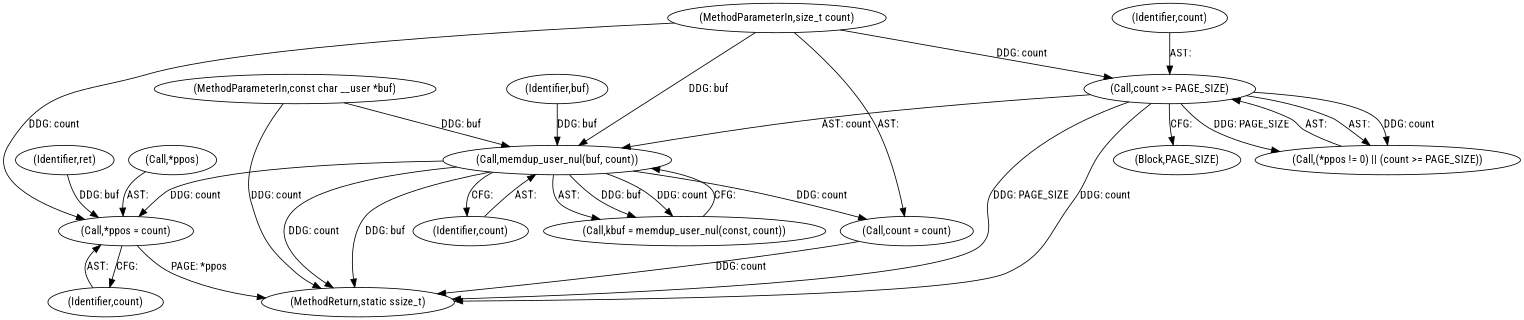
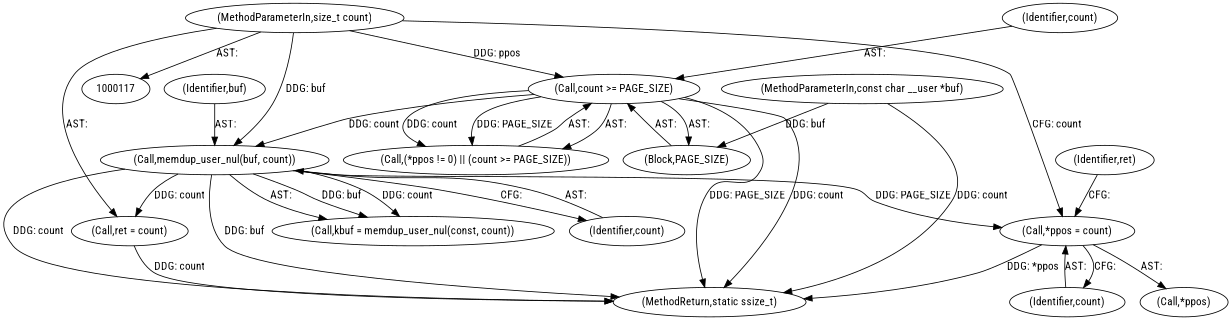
edge "(MethodParameterIn,size_t count)" -> "(Call,count >= PAGE_SIZE)": label "DDG: count" -> "DDG: ppos"
node "1000117": added
edge "(MethodParameterIn,const char __user *buf)" -> "(Call,memdup_user_nul(buf, count))": now "(MethodParameterIn,const char __user *buf)" -> "(Block,PAGE_SIZE)"
edge "(MethodParameterIn,size_t count)" -> "(Call,*ppos = count)": label "DDG: count" -> "CFG: count"
edge "(Identifier,buf)" -> "(Call,memdup_user_nul(buf, count))": label "DDG: buf" -> "AST: "
edge "(Call,count >= PAGE_SIZE)" -> "(Call,memdup_user_nul(buf, count))": label "AST: count" -> "DDG: count"
edge "(Call,count >= PAGE_SIZE)" -> "(Block,PAGE_SIZE)": label "CFG: " -> "AST: "
edge "(Block,PAGE_SIZE)" -> "(Call,count >= PAGE_SIZE)": added, label "AST:"
edge "(Call,*ppos)" -> "(Call,*ppos = count)": reversed
edge "(Call,kbuf = memdup_user_nul(const, count))" -> "(Call,memdup_user_nul(buf, count))": removed, label "CFG:"
edge "(Identifier,ret)" -> "(Call,*ppos = count)": label "DDG: buf" -> "CFG: "
edge "(Call,memdup_user_nul(buf, count))" -> "(Call,*ppos = count)": label "DDG: count" -> "DDG: PAGE_SIZE"
node "(Call,count = count)": label "(Call,count = count)" -> "(Call,ret = count)"
edge "(Call,*ppos = count)" -> "(MethodReturn,static ssize_t)": label "PAGE: *ppos" -> "DDG: *ppos"
